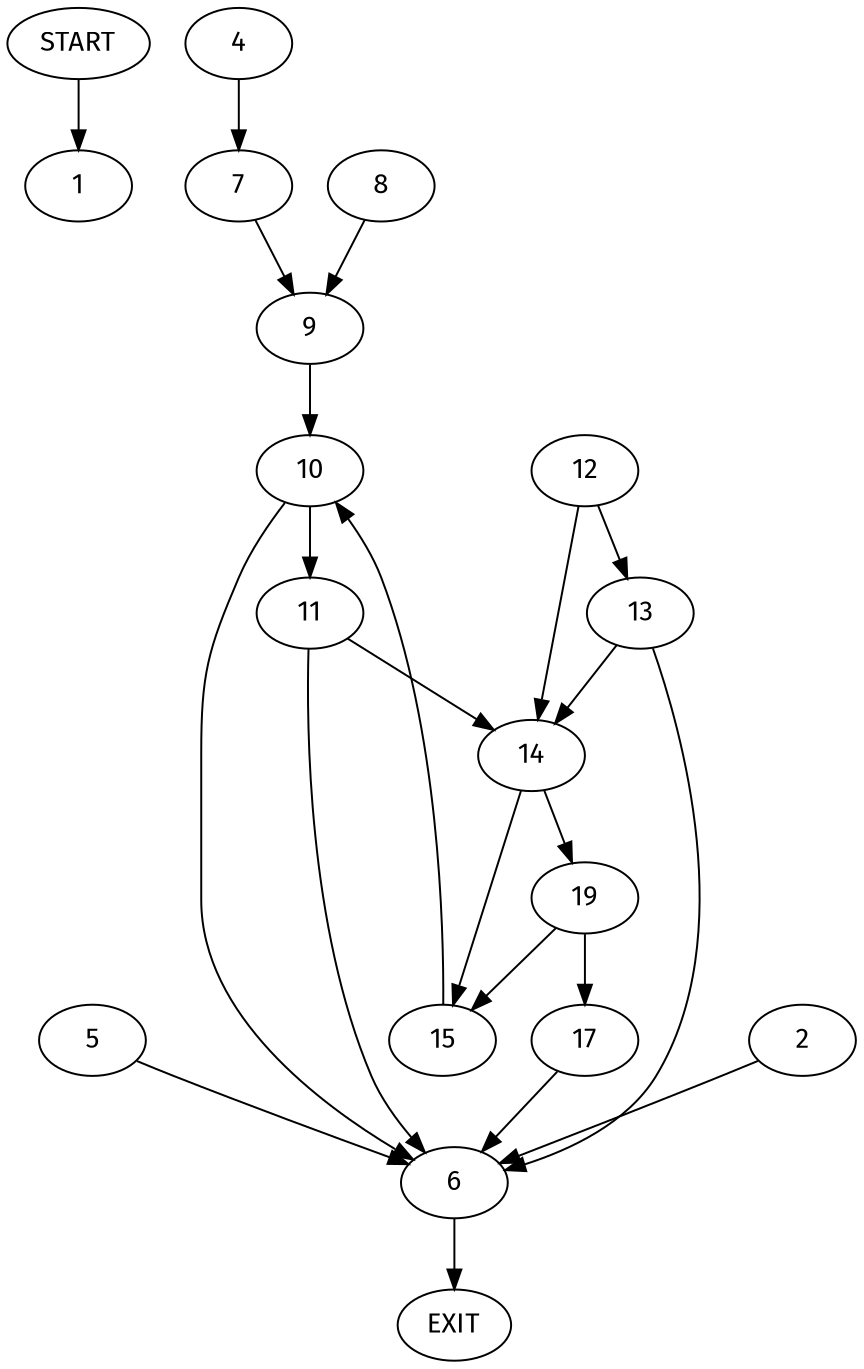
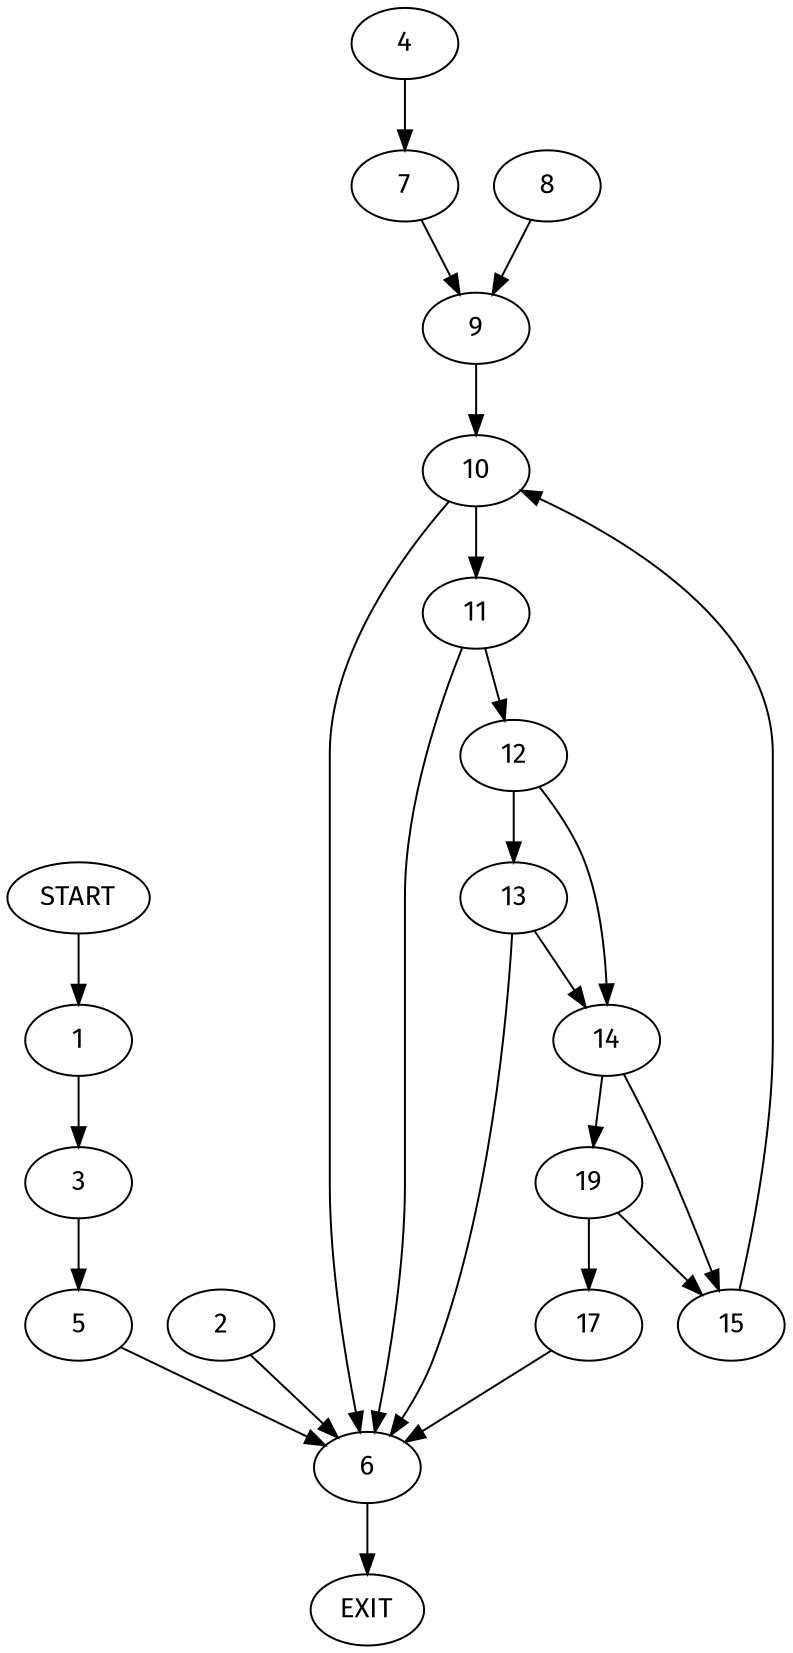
edge "11" -> "14": now "11" -> "12"
node "3": added
